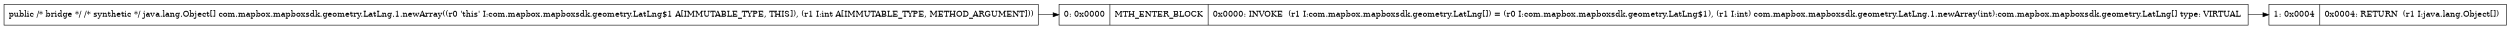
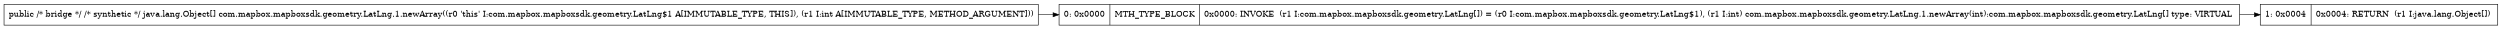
node "0: 0x0000": text "MTH_ENTER_BLOCK" -> "MTH_TYPE_BLOCK"
